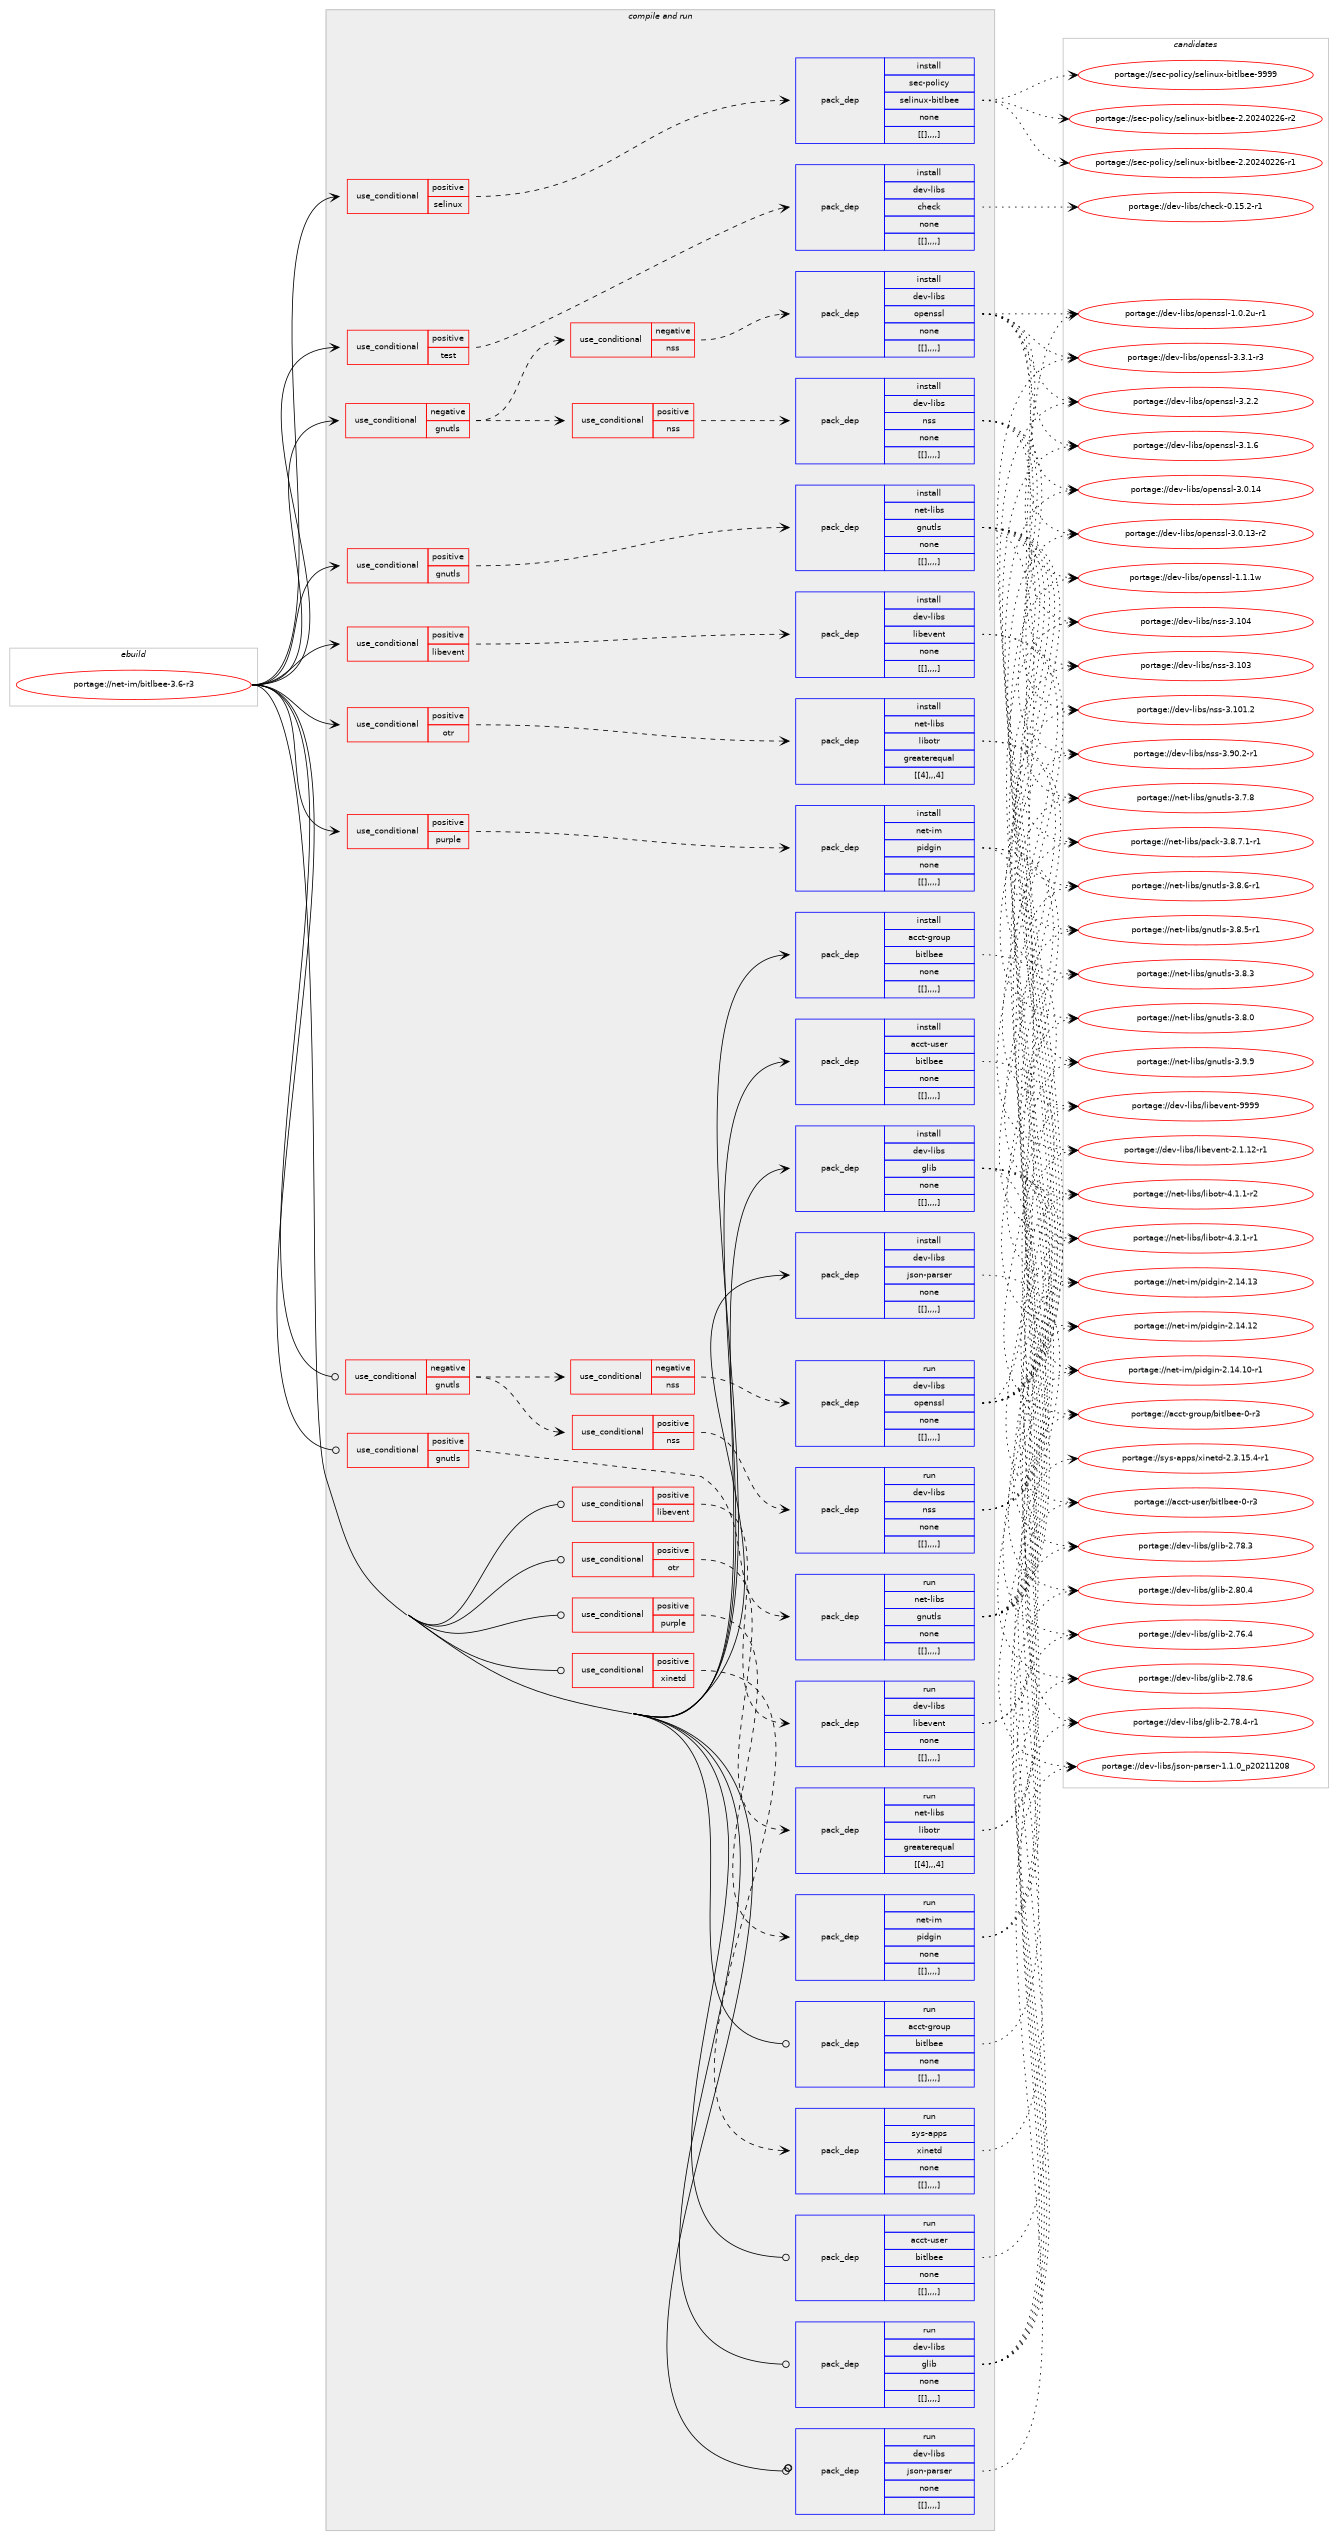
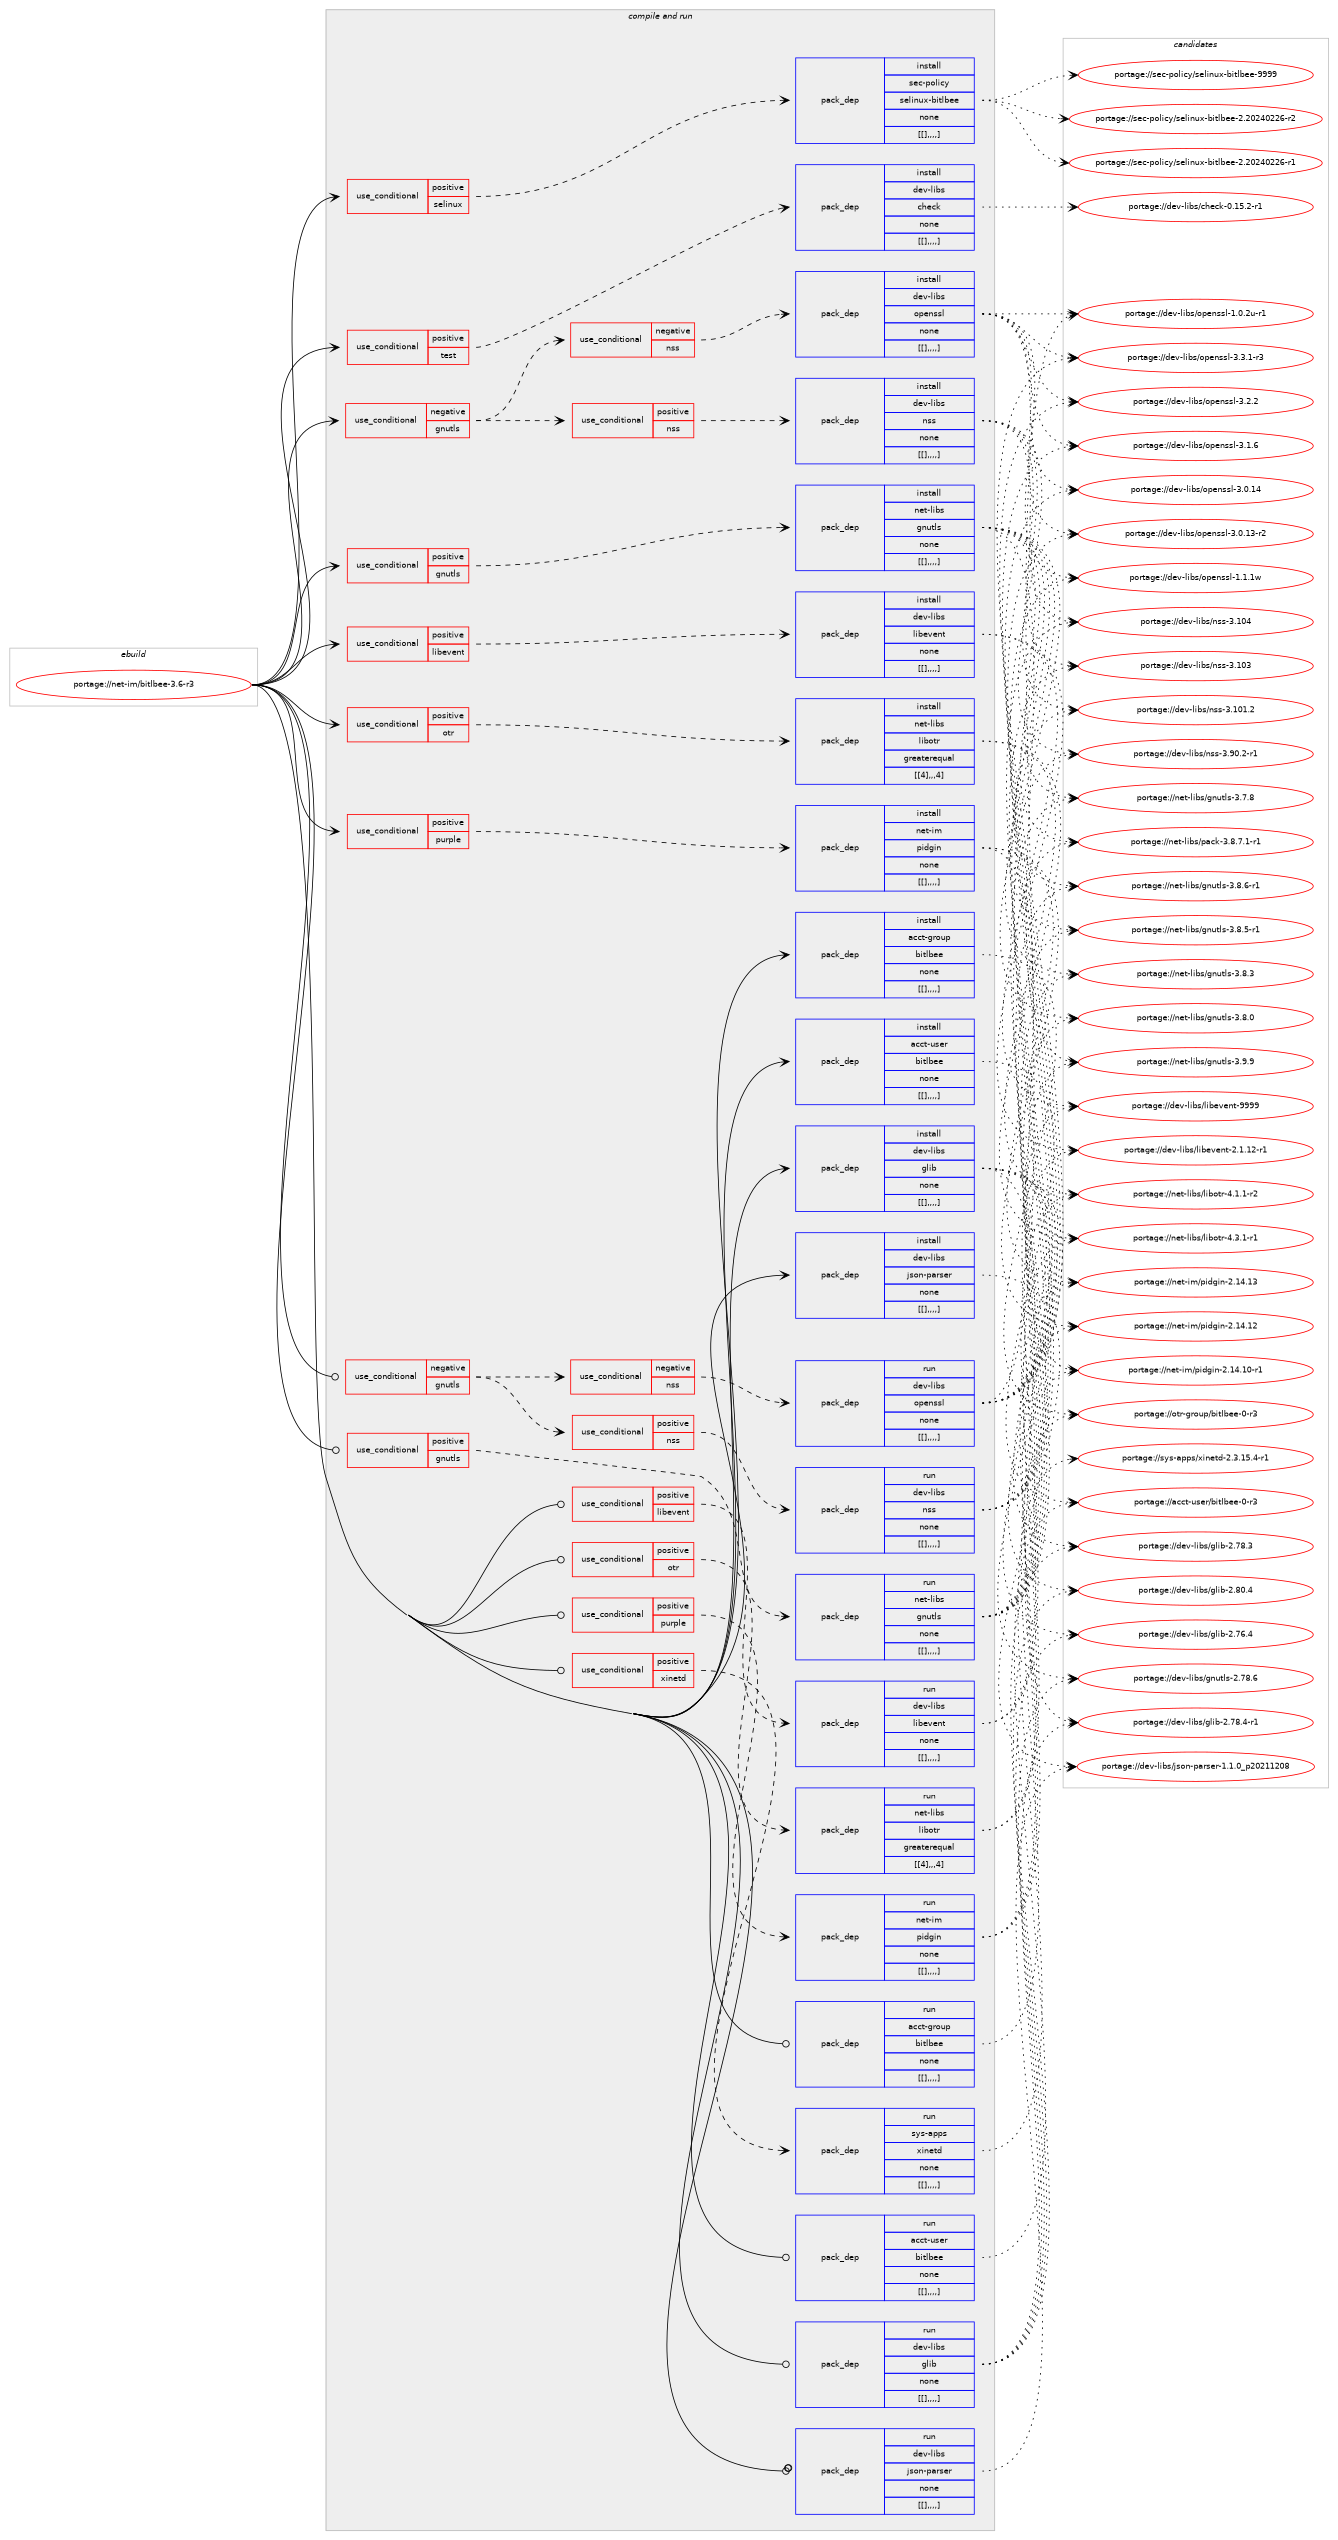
node "portage://acct-group/bitlbee-0-r3": label "portage://acct-group/bitlbee-0-r3" -> "portage://otr-group/bitlbee-0-r3"
node "portage://dev-libs/glib-2.78.6": label "portage://dev-libs/glib-2.78.6" -> "portage://dev-libs/gnutls-2.78.6"
